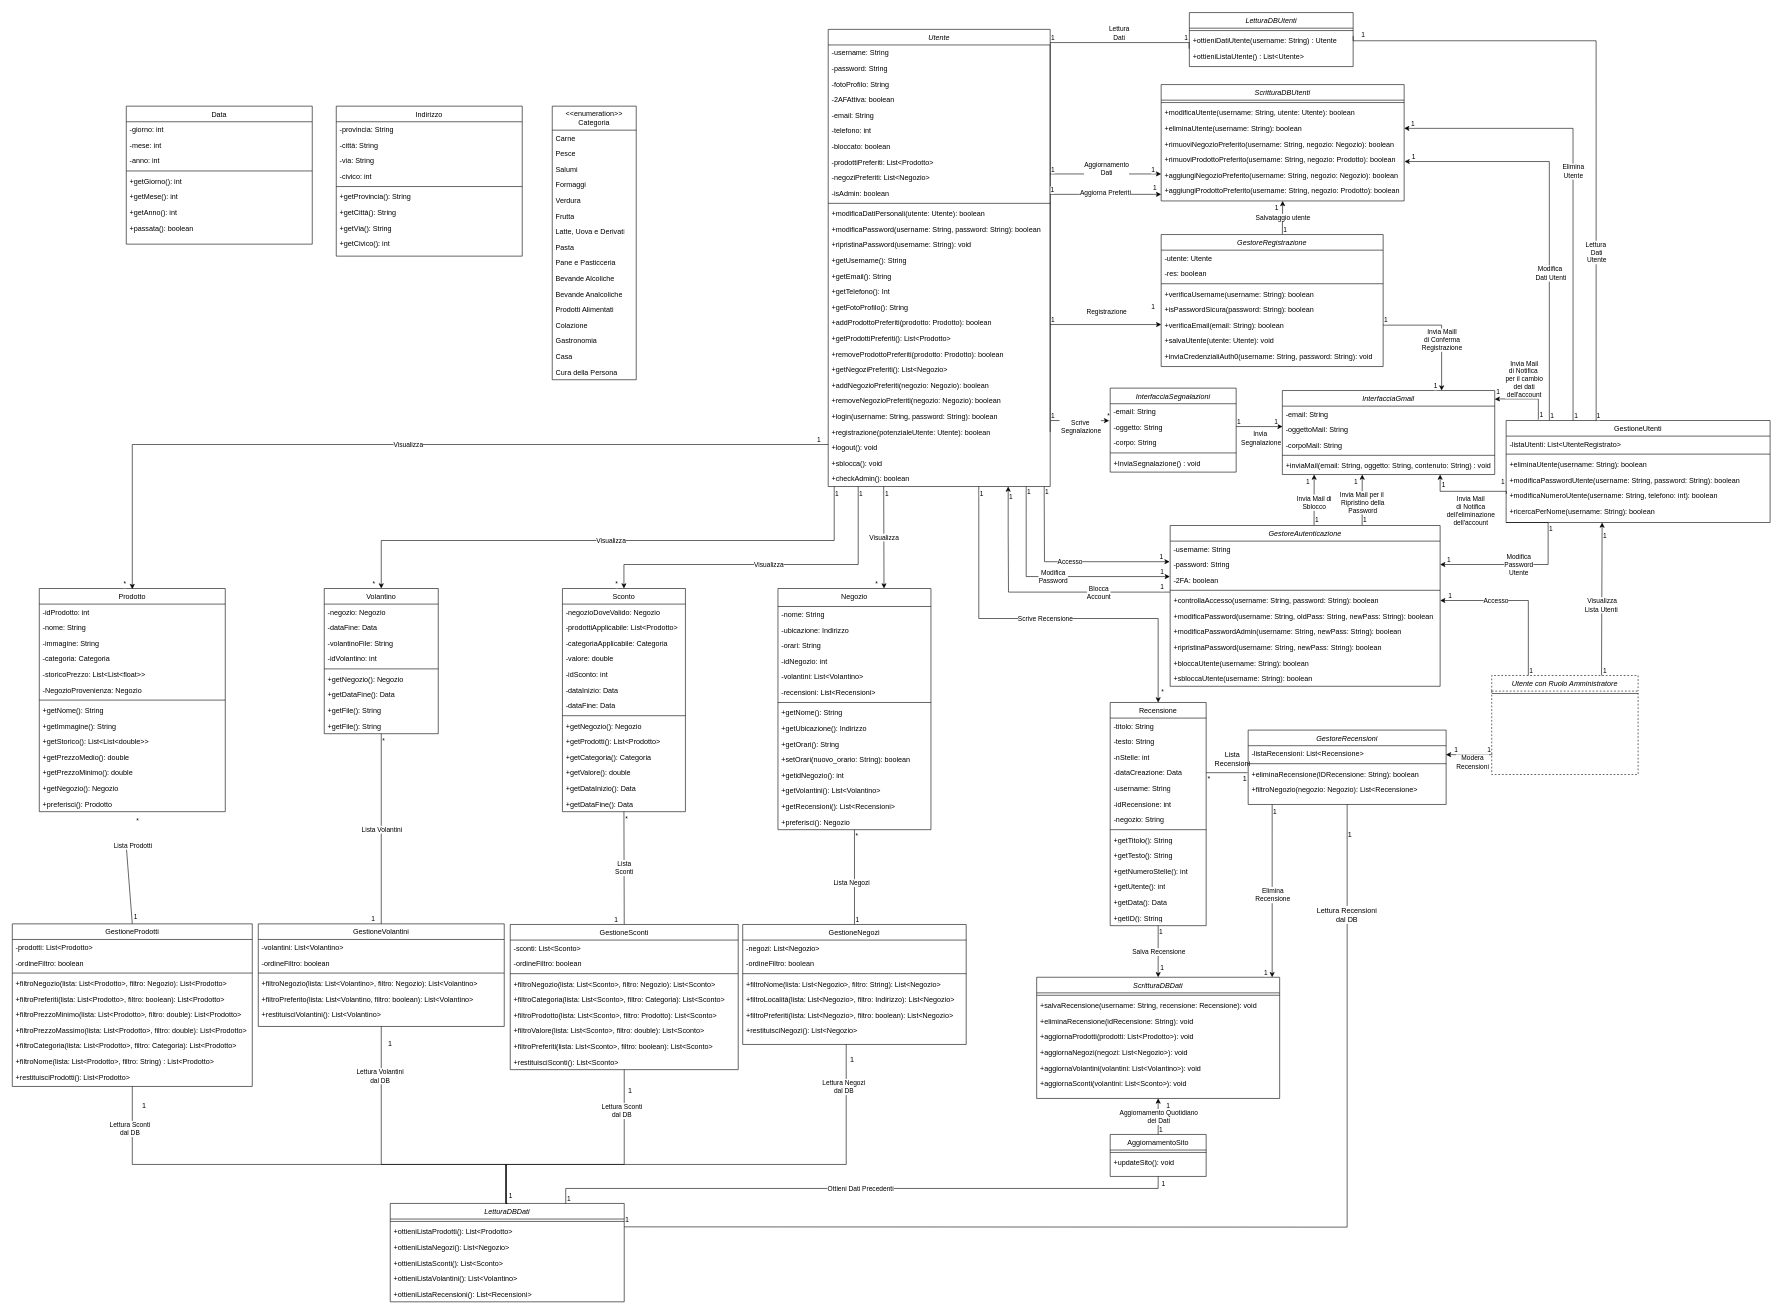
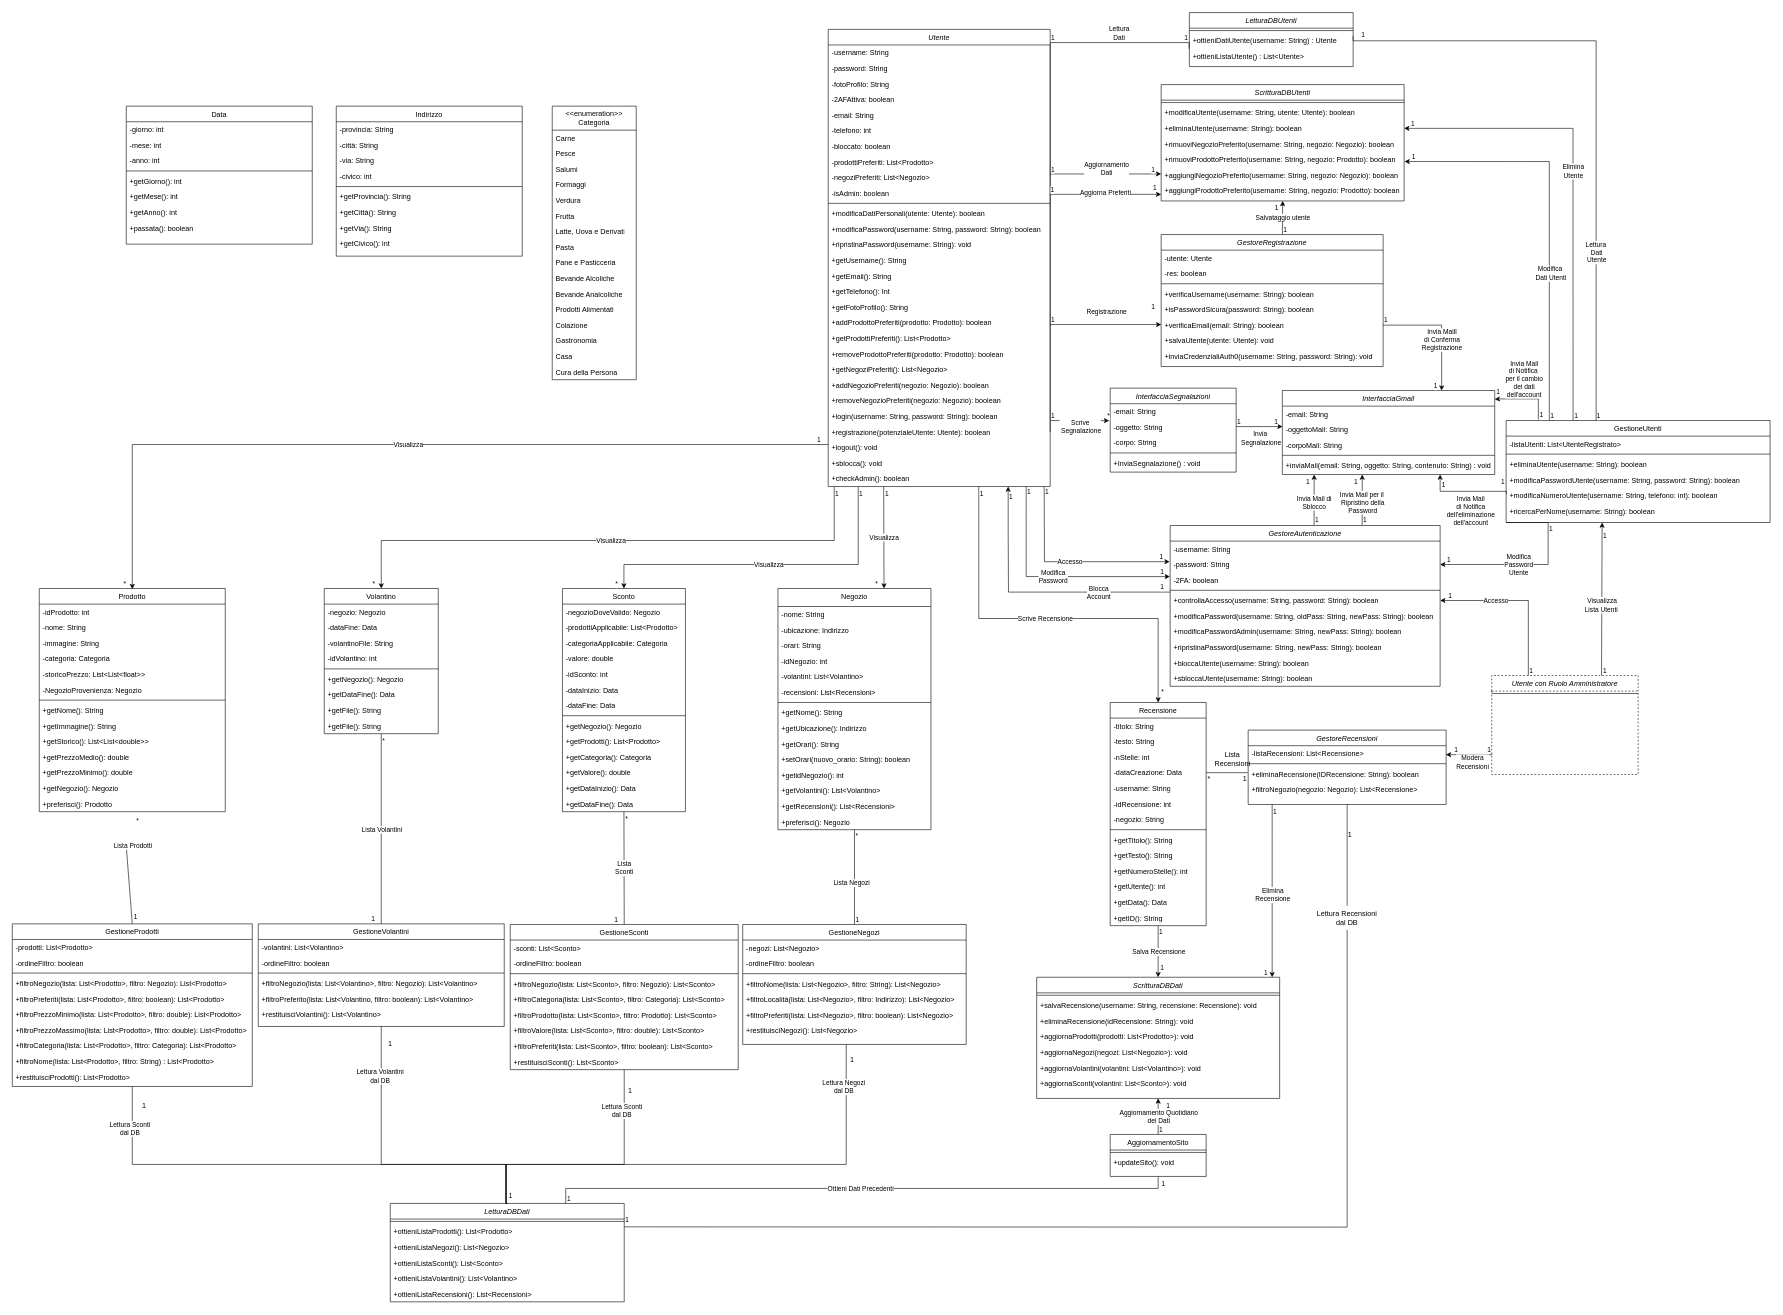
node "Lettura Recensioni dal DB": size 69x18 -> 69x24
